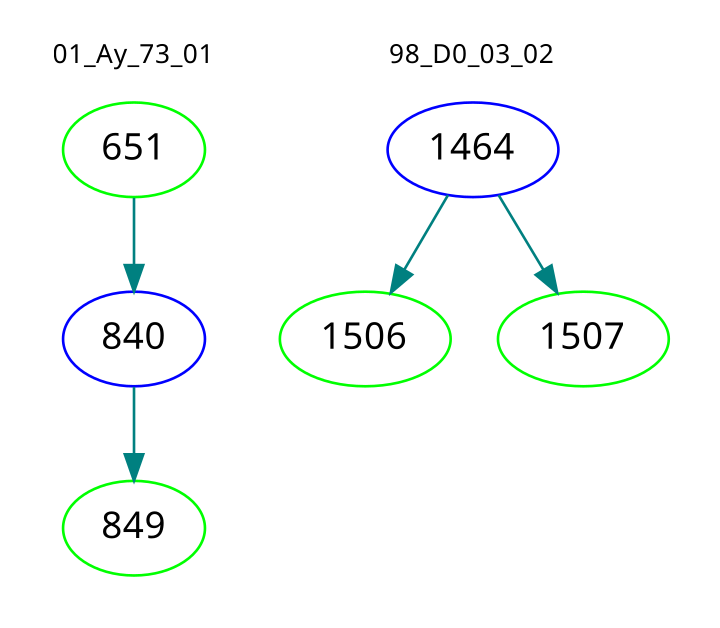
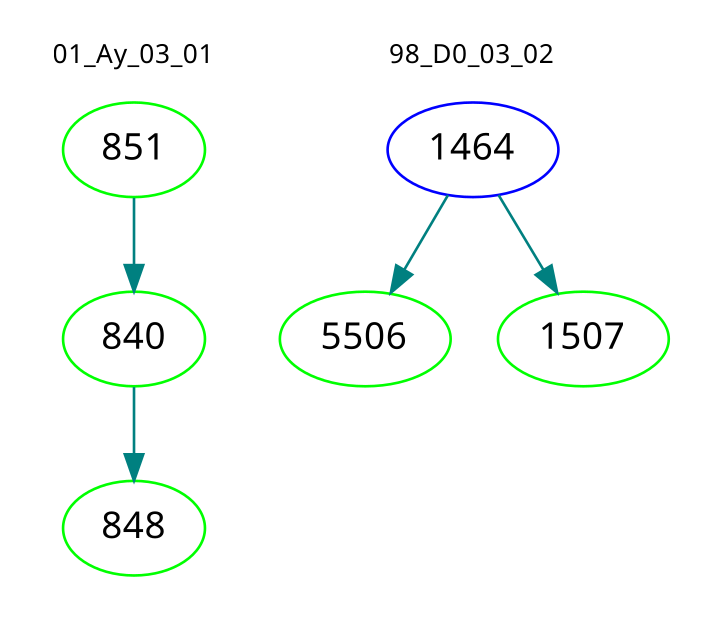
cluster "01_Ay_73_01": label "01_Ay_73_01" -> "01_Ay_03_01"
node "651": label "651" -> "851"
node "840": color blue -> green
node "1506": label "1506" -> "5506"
node "849": label "849" -> "848"
